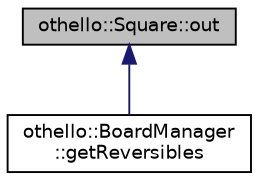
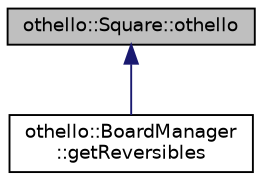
node "othello::Square::out": label "othello::Square::out" -> "othello::Square::othello"
